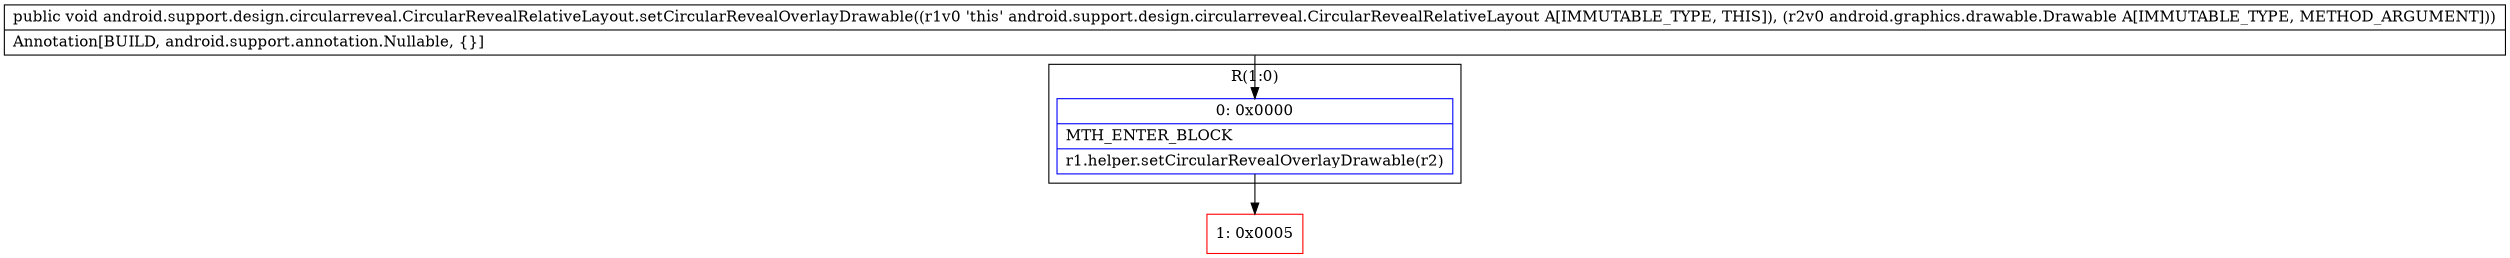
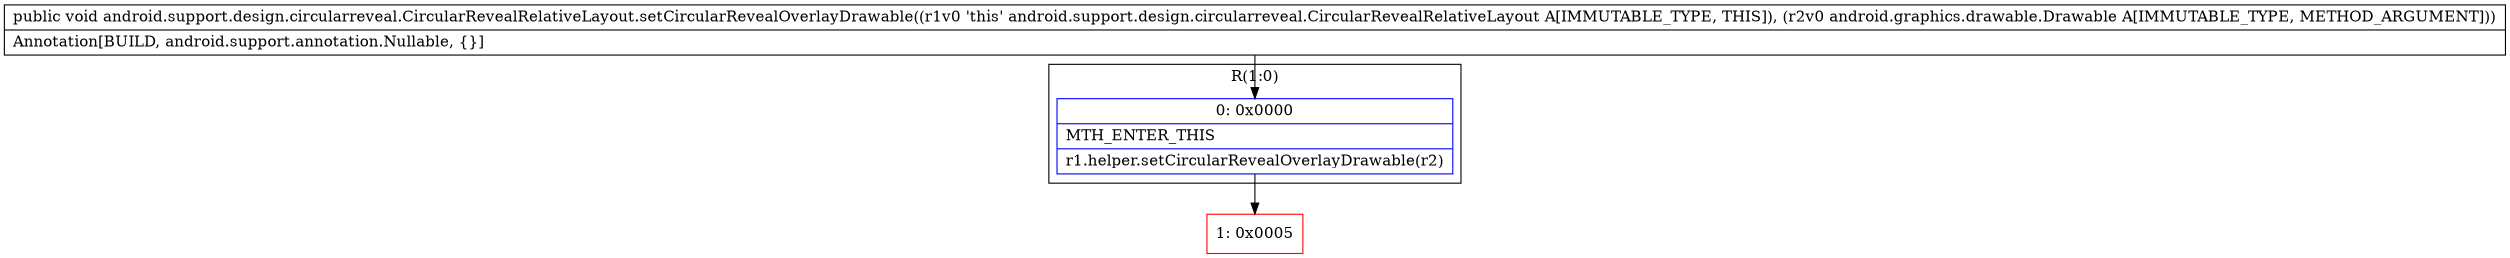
node "0: 0x0000": text "MTH_ENTER_BLOCK" -> "MTH_ENTER_THIS"
